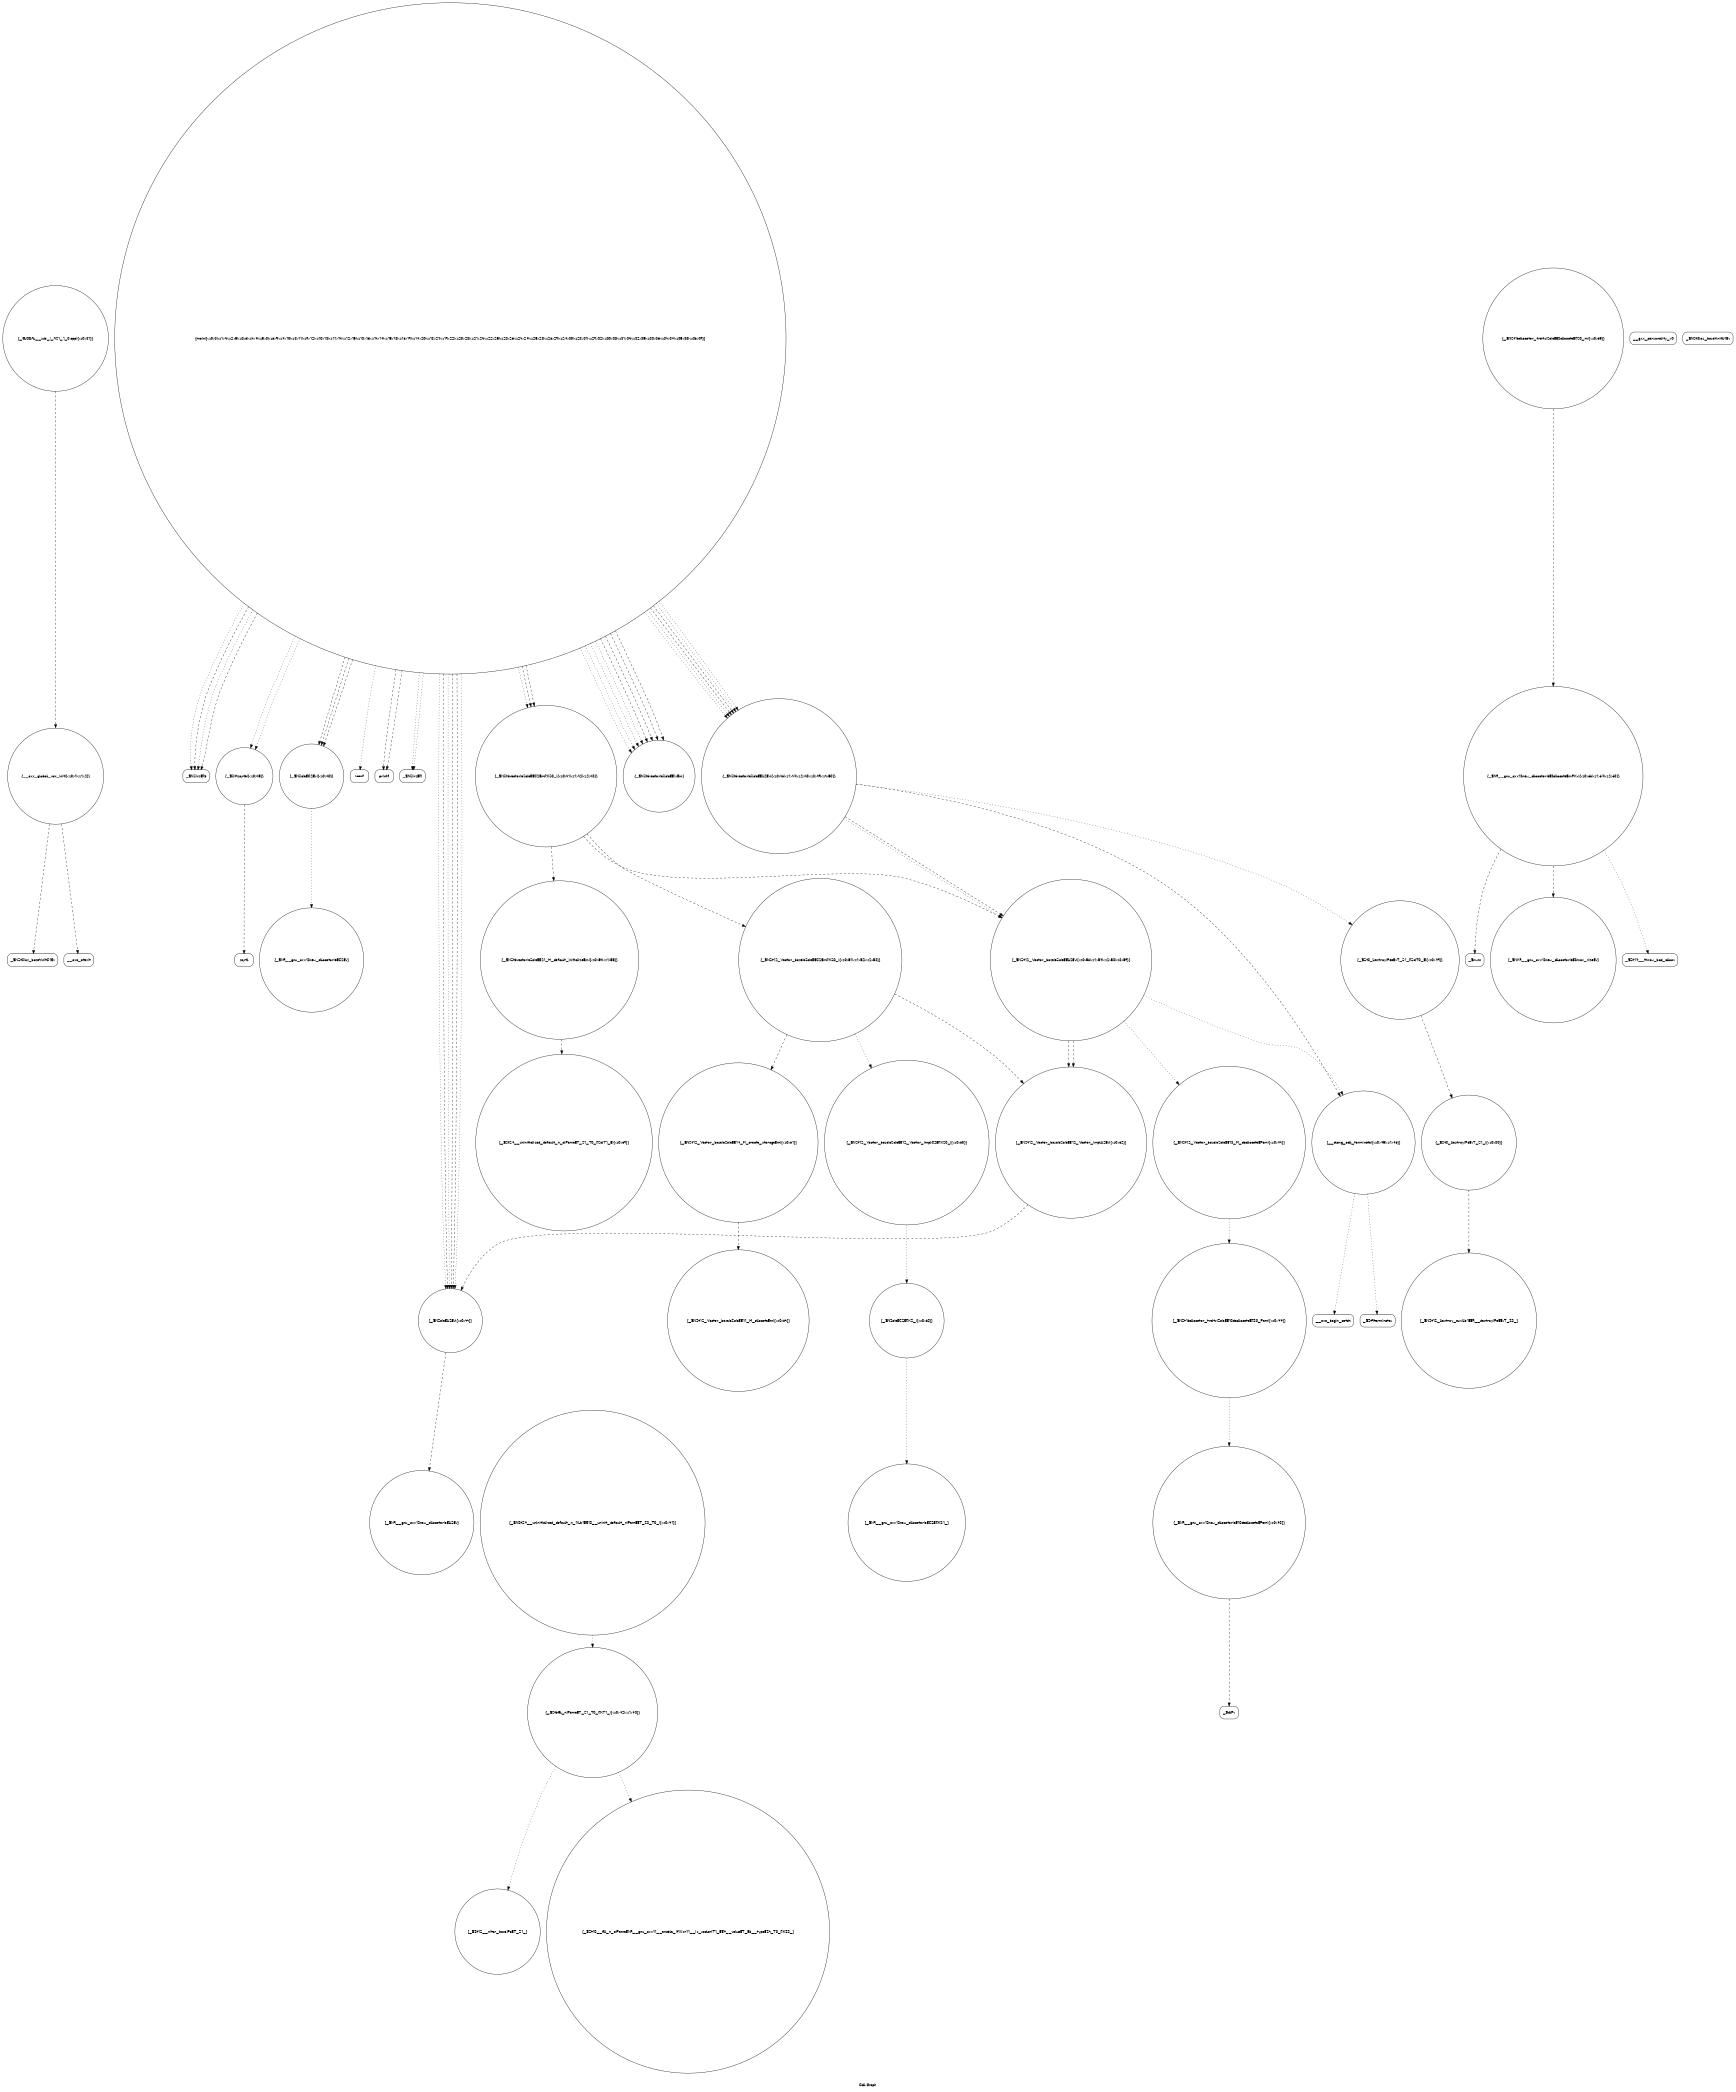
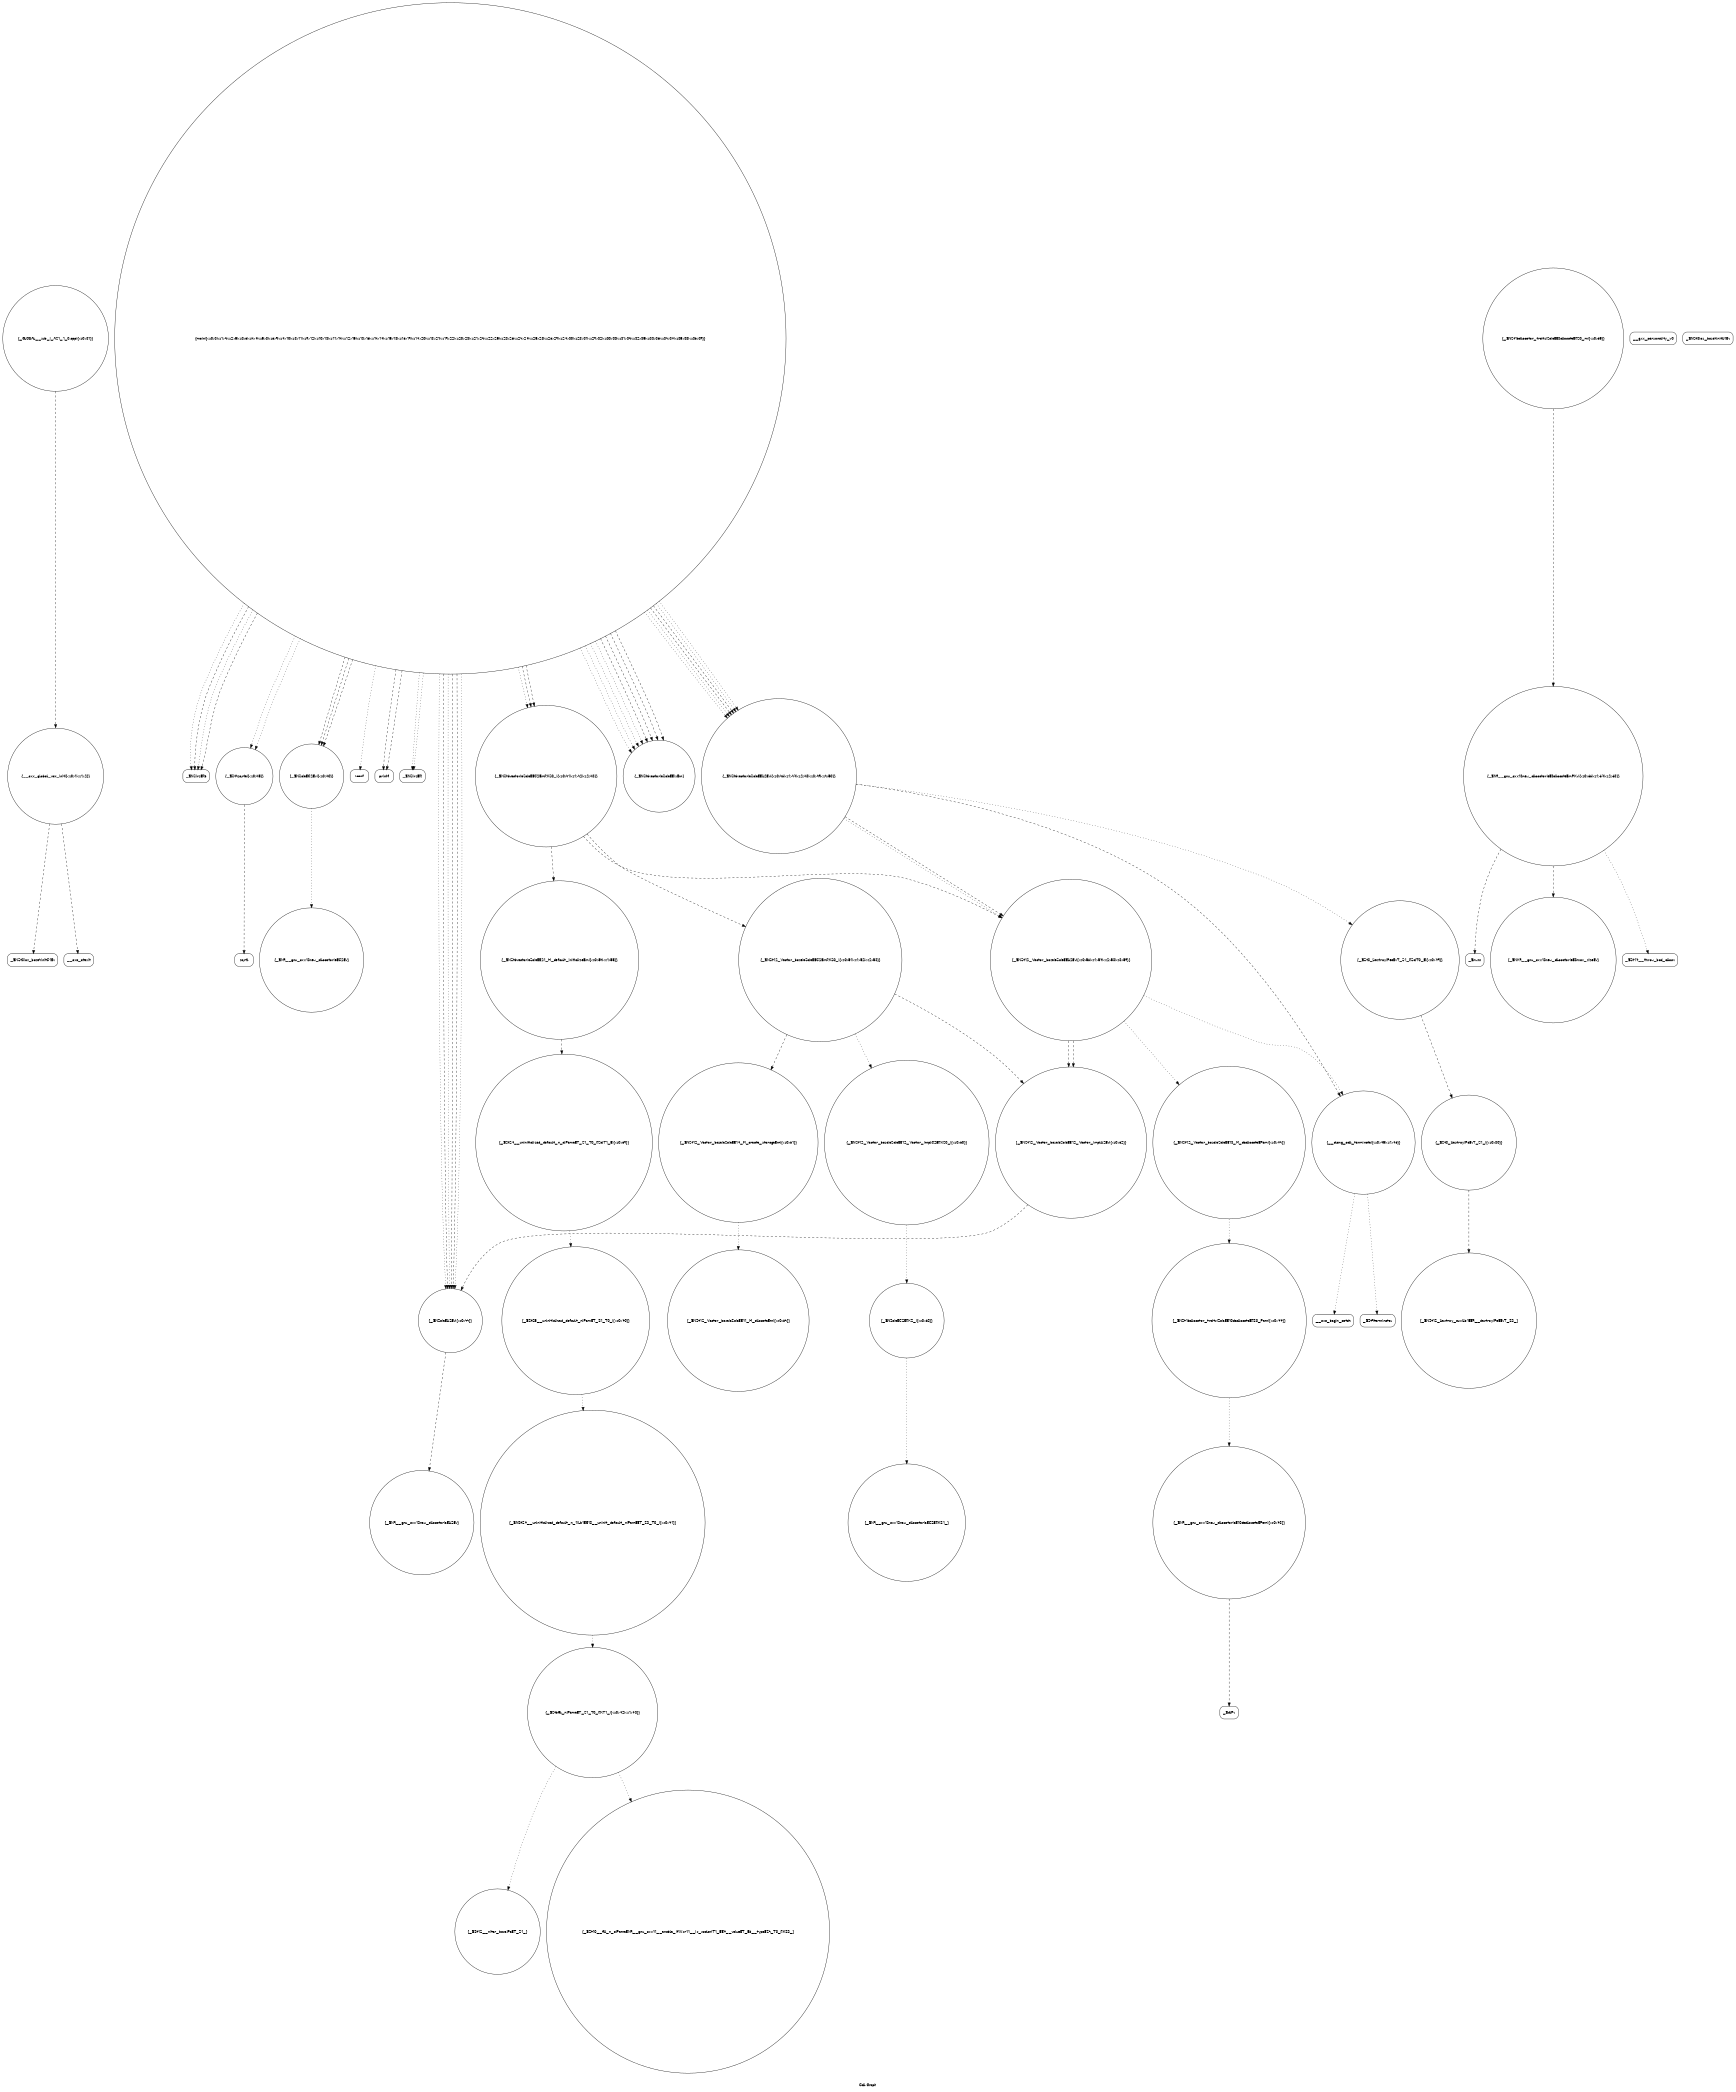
edge "{_ZNSt12_Vector_baseIeSaIeEE17_M_create_storageEm|{<s0>61}}" -> "{_ZNSt12_Vector_baseIeSaIeEE11_M_allocateEm|{<s0>64}}": style dashed -> dotted
node "{_ZSt25__uninitialized_default_nIPemET_S1_T0_|{<s0>70}}": added
